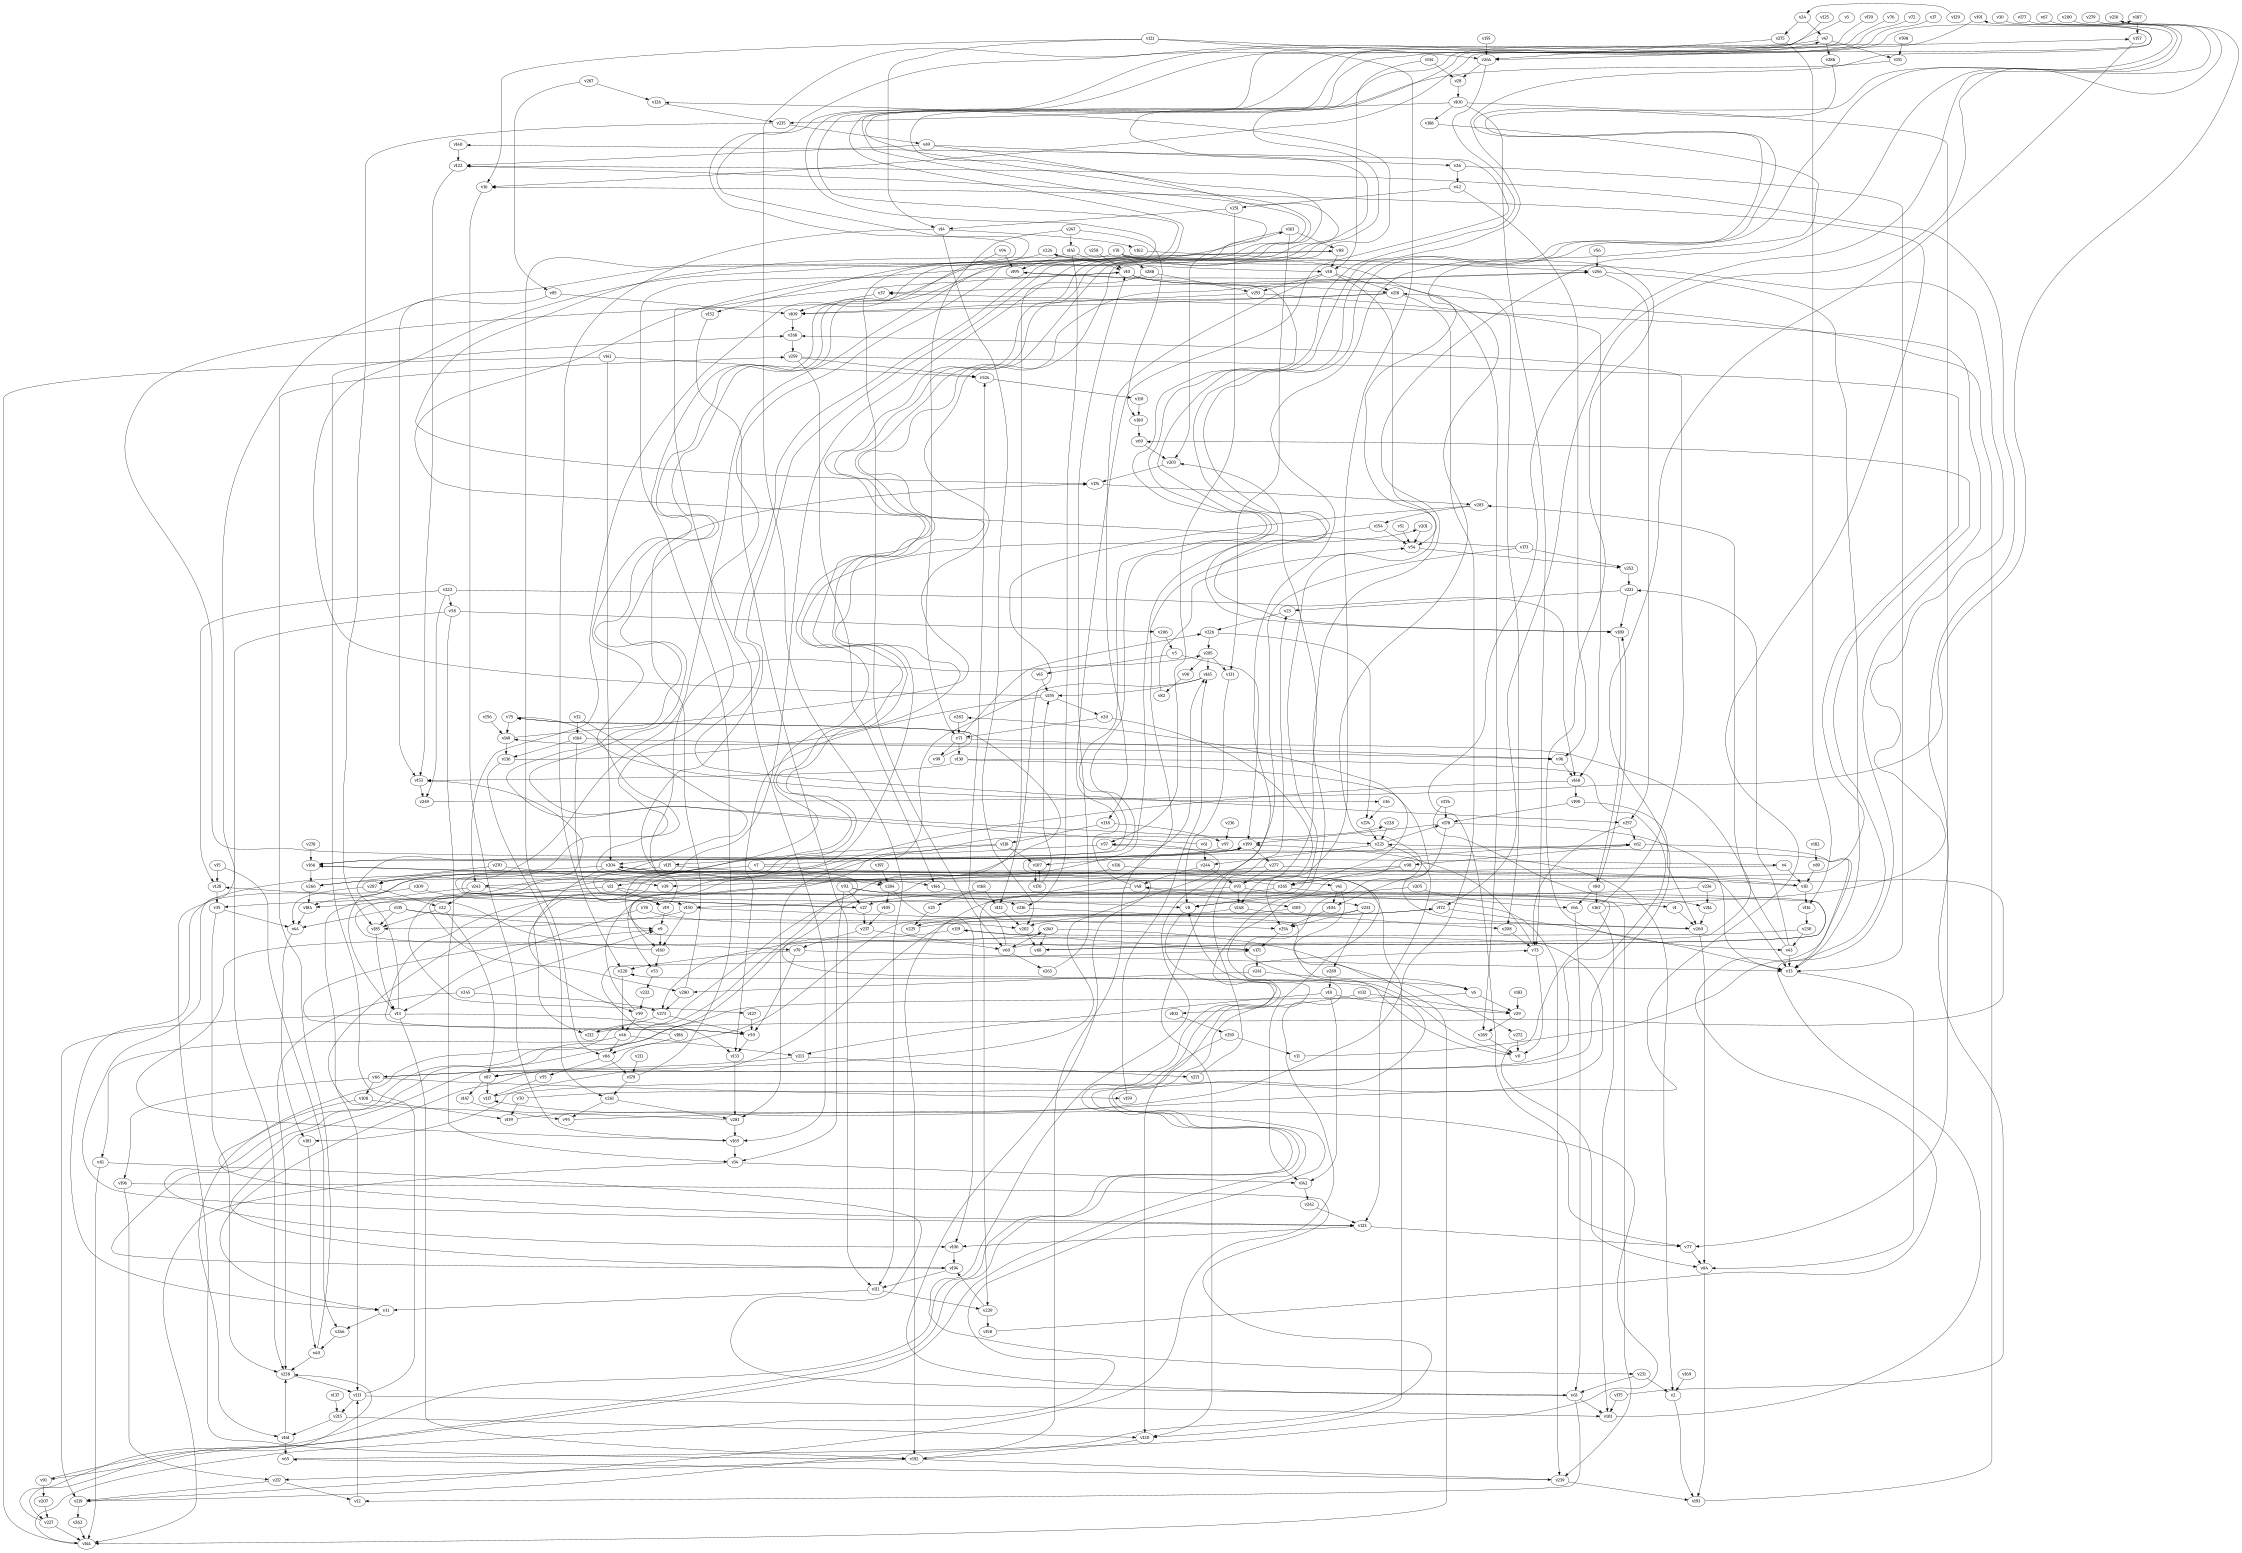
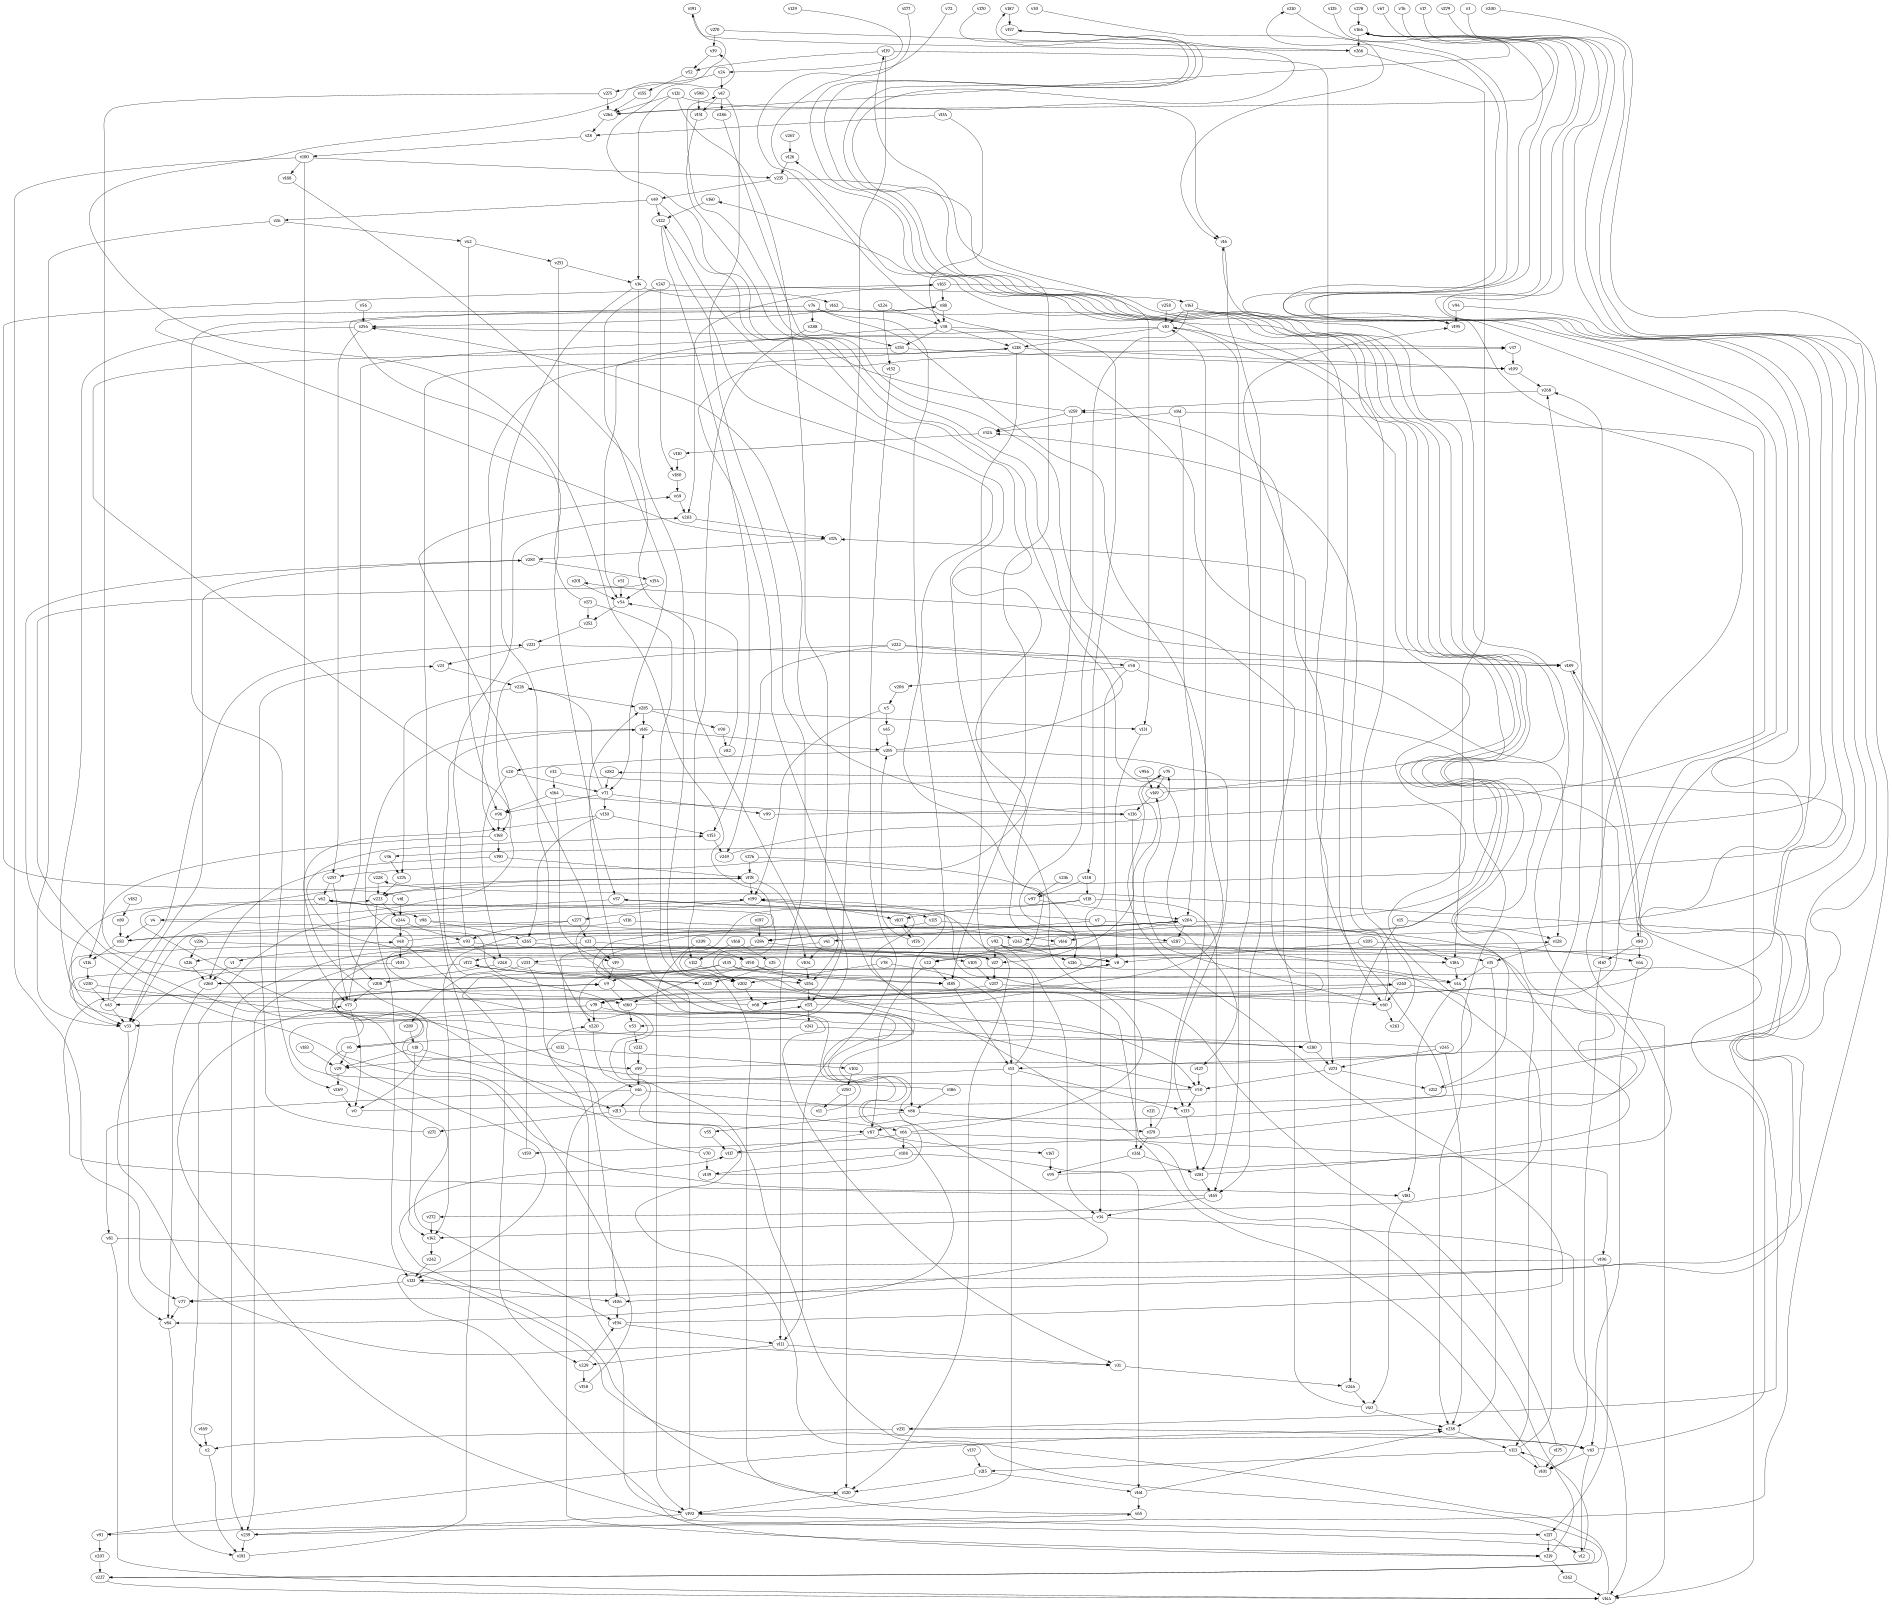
node "v52": added
node "v85": removed
edge "v167" -> "v224": removed
node "v156": label "v156" -> "v956"
edge "v272" -> "v0": now "v272" -> "v142"
